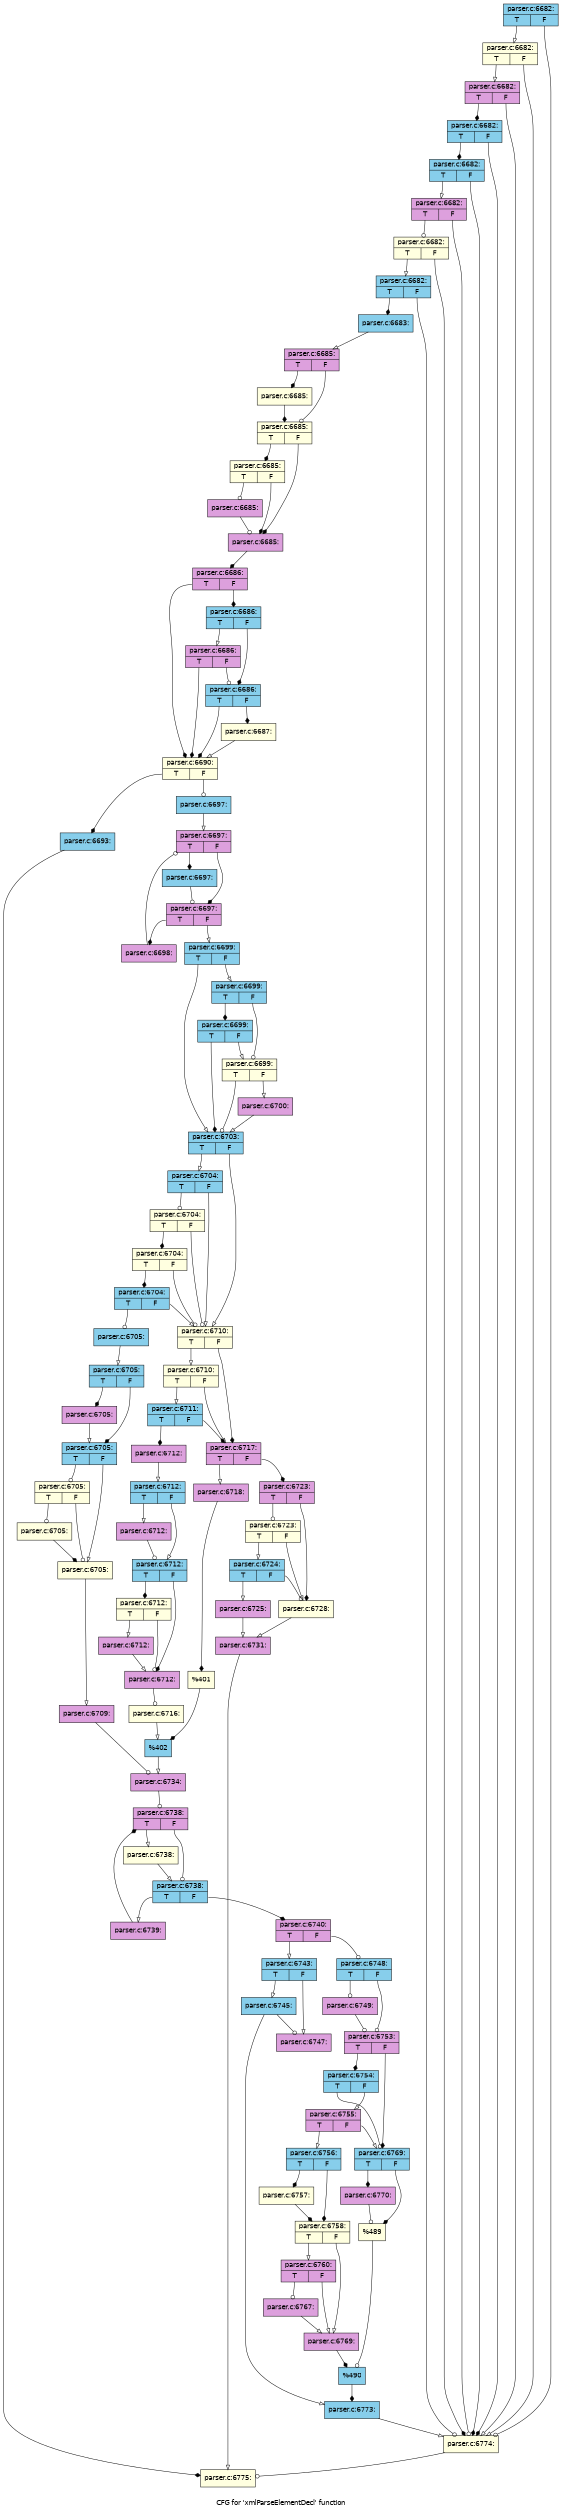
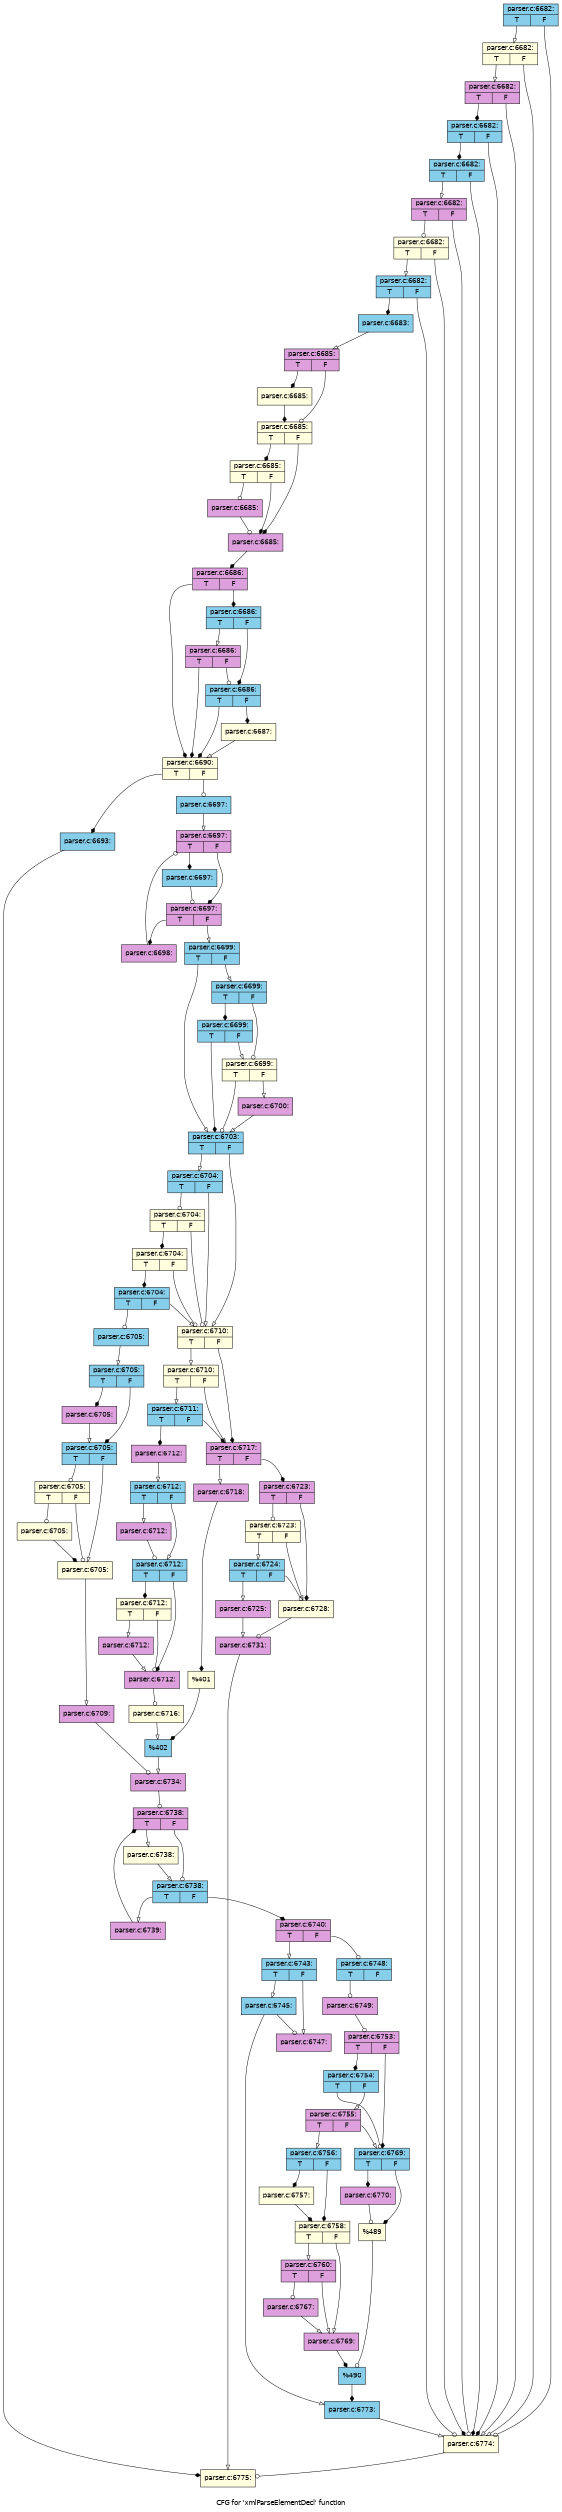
edge "parser.c:6728:" -> "parser.c:6731:": arrowhead onormal -> odot
edge "parser.c:6748:" -> "parser.c:6753:": removed
